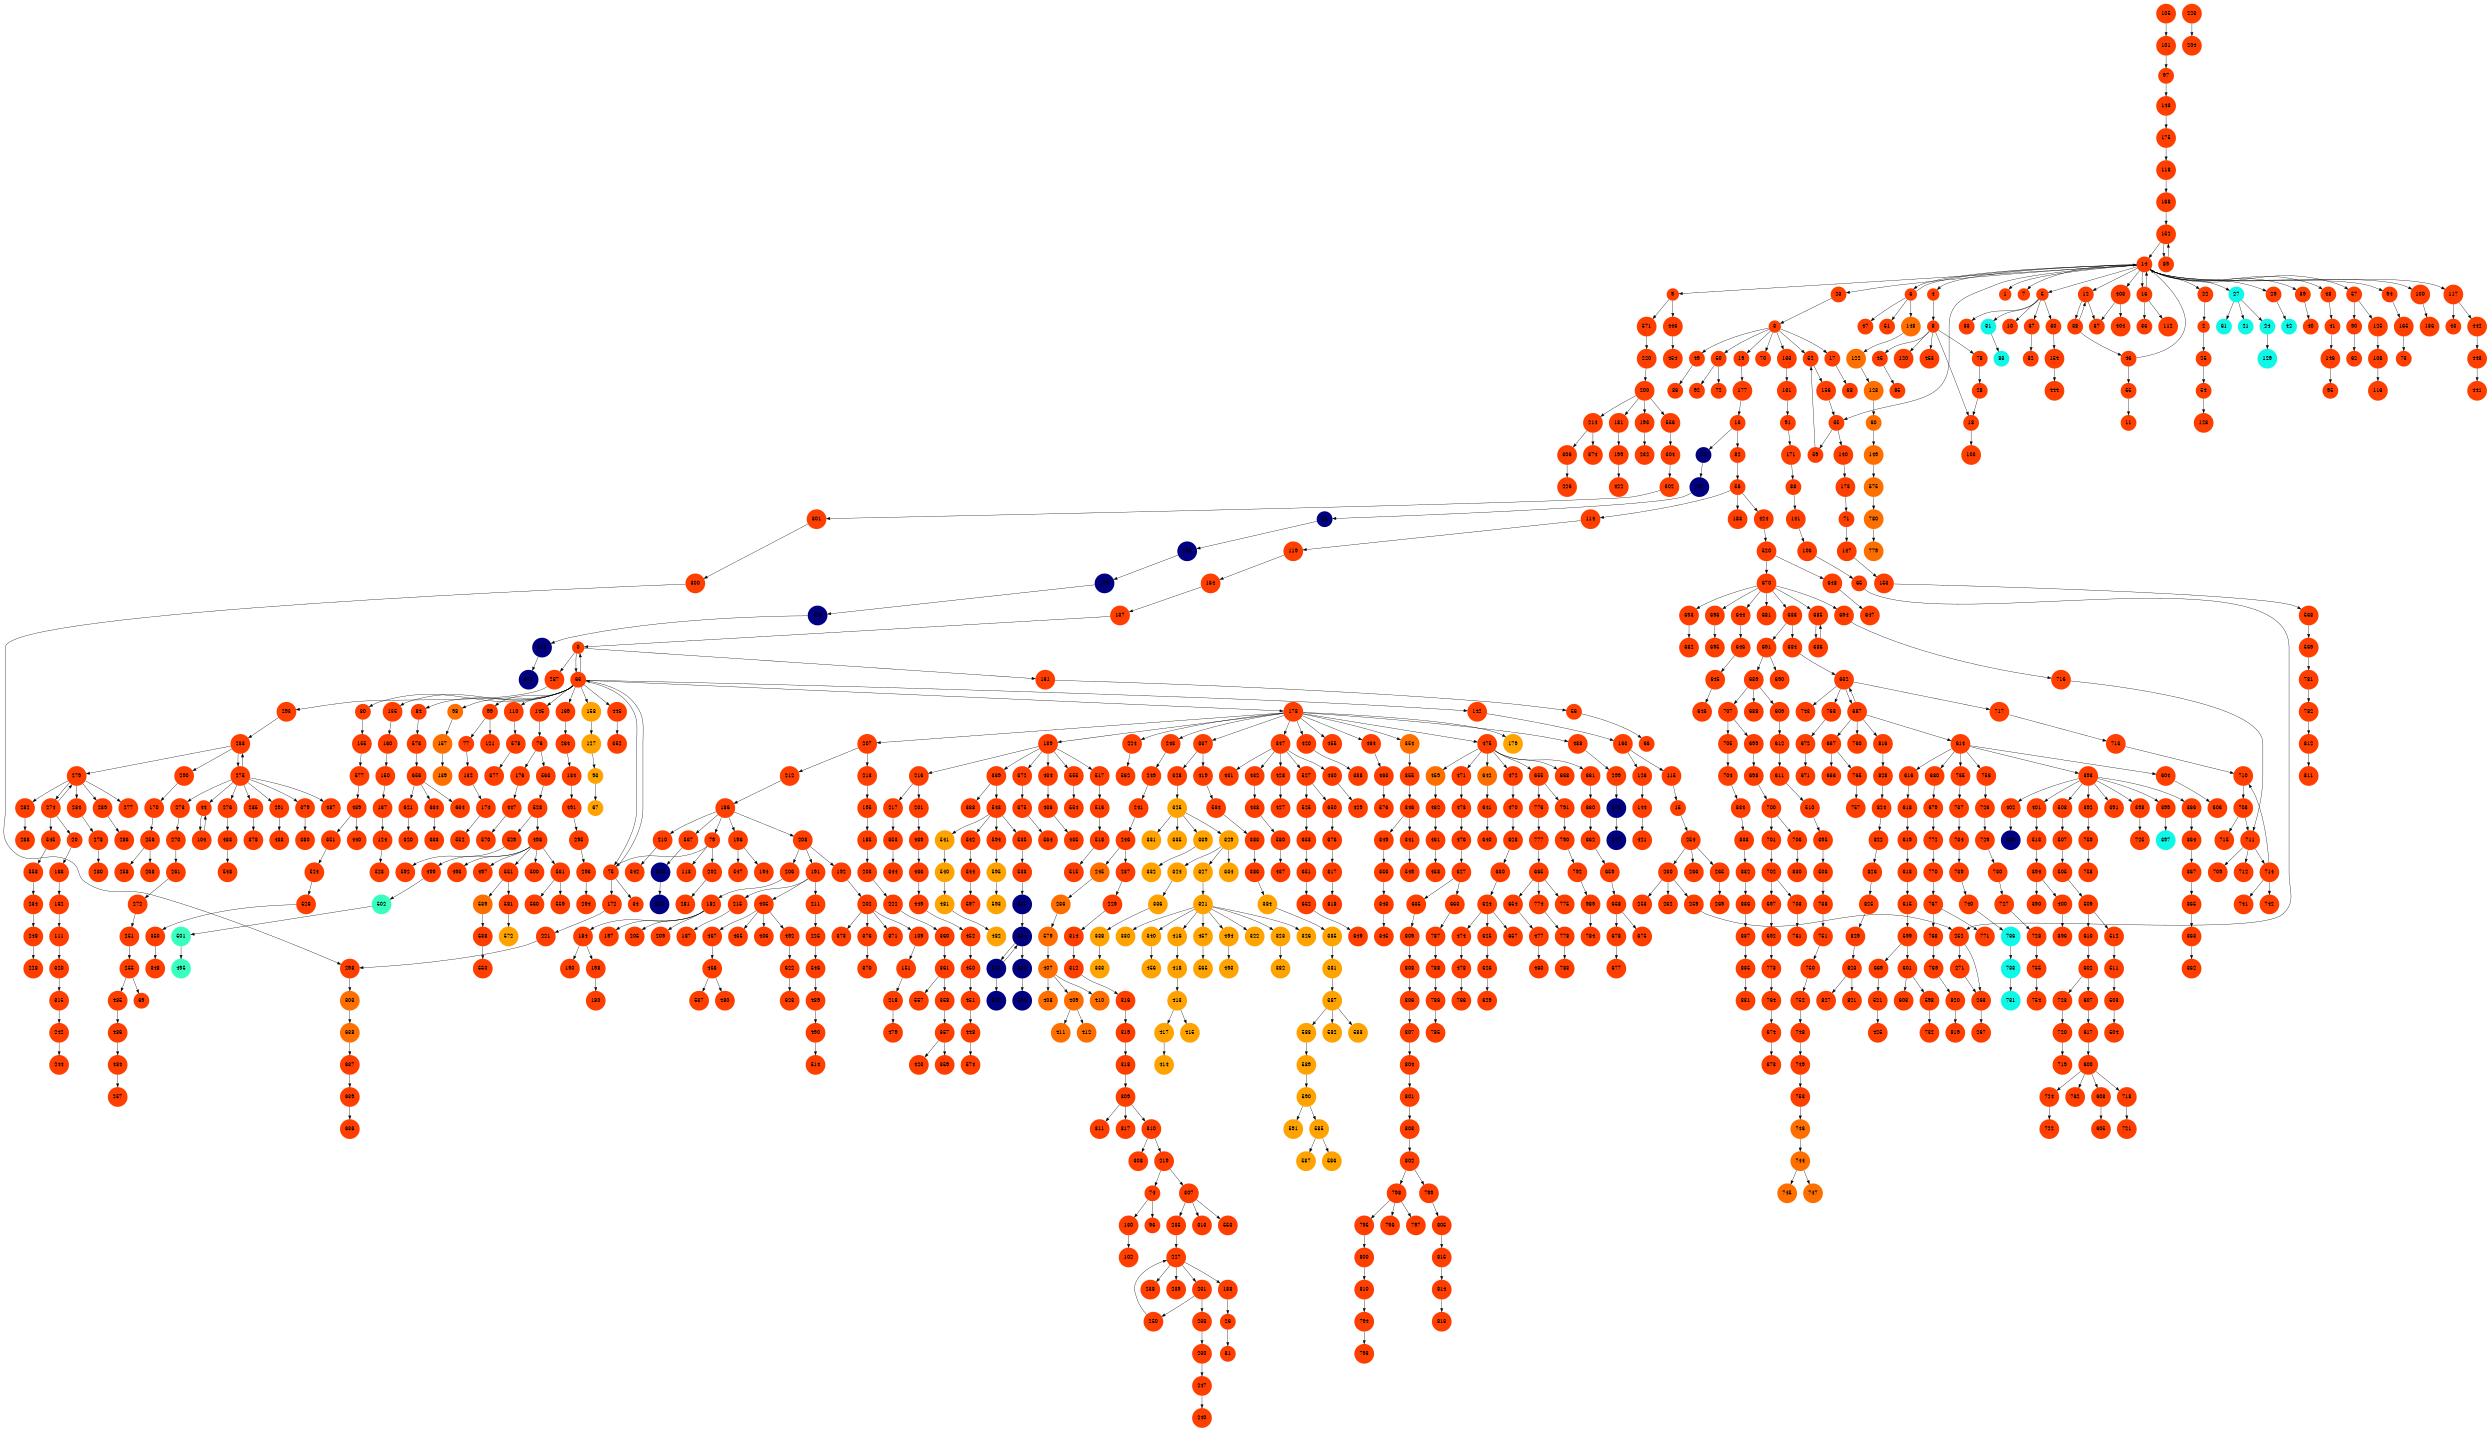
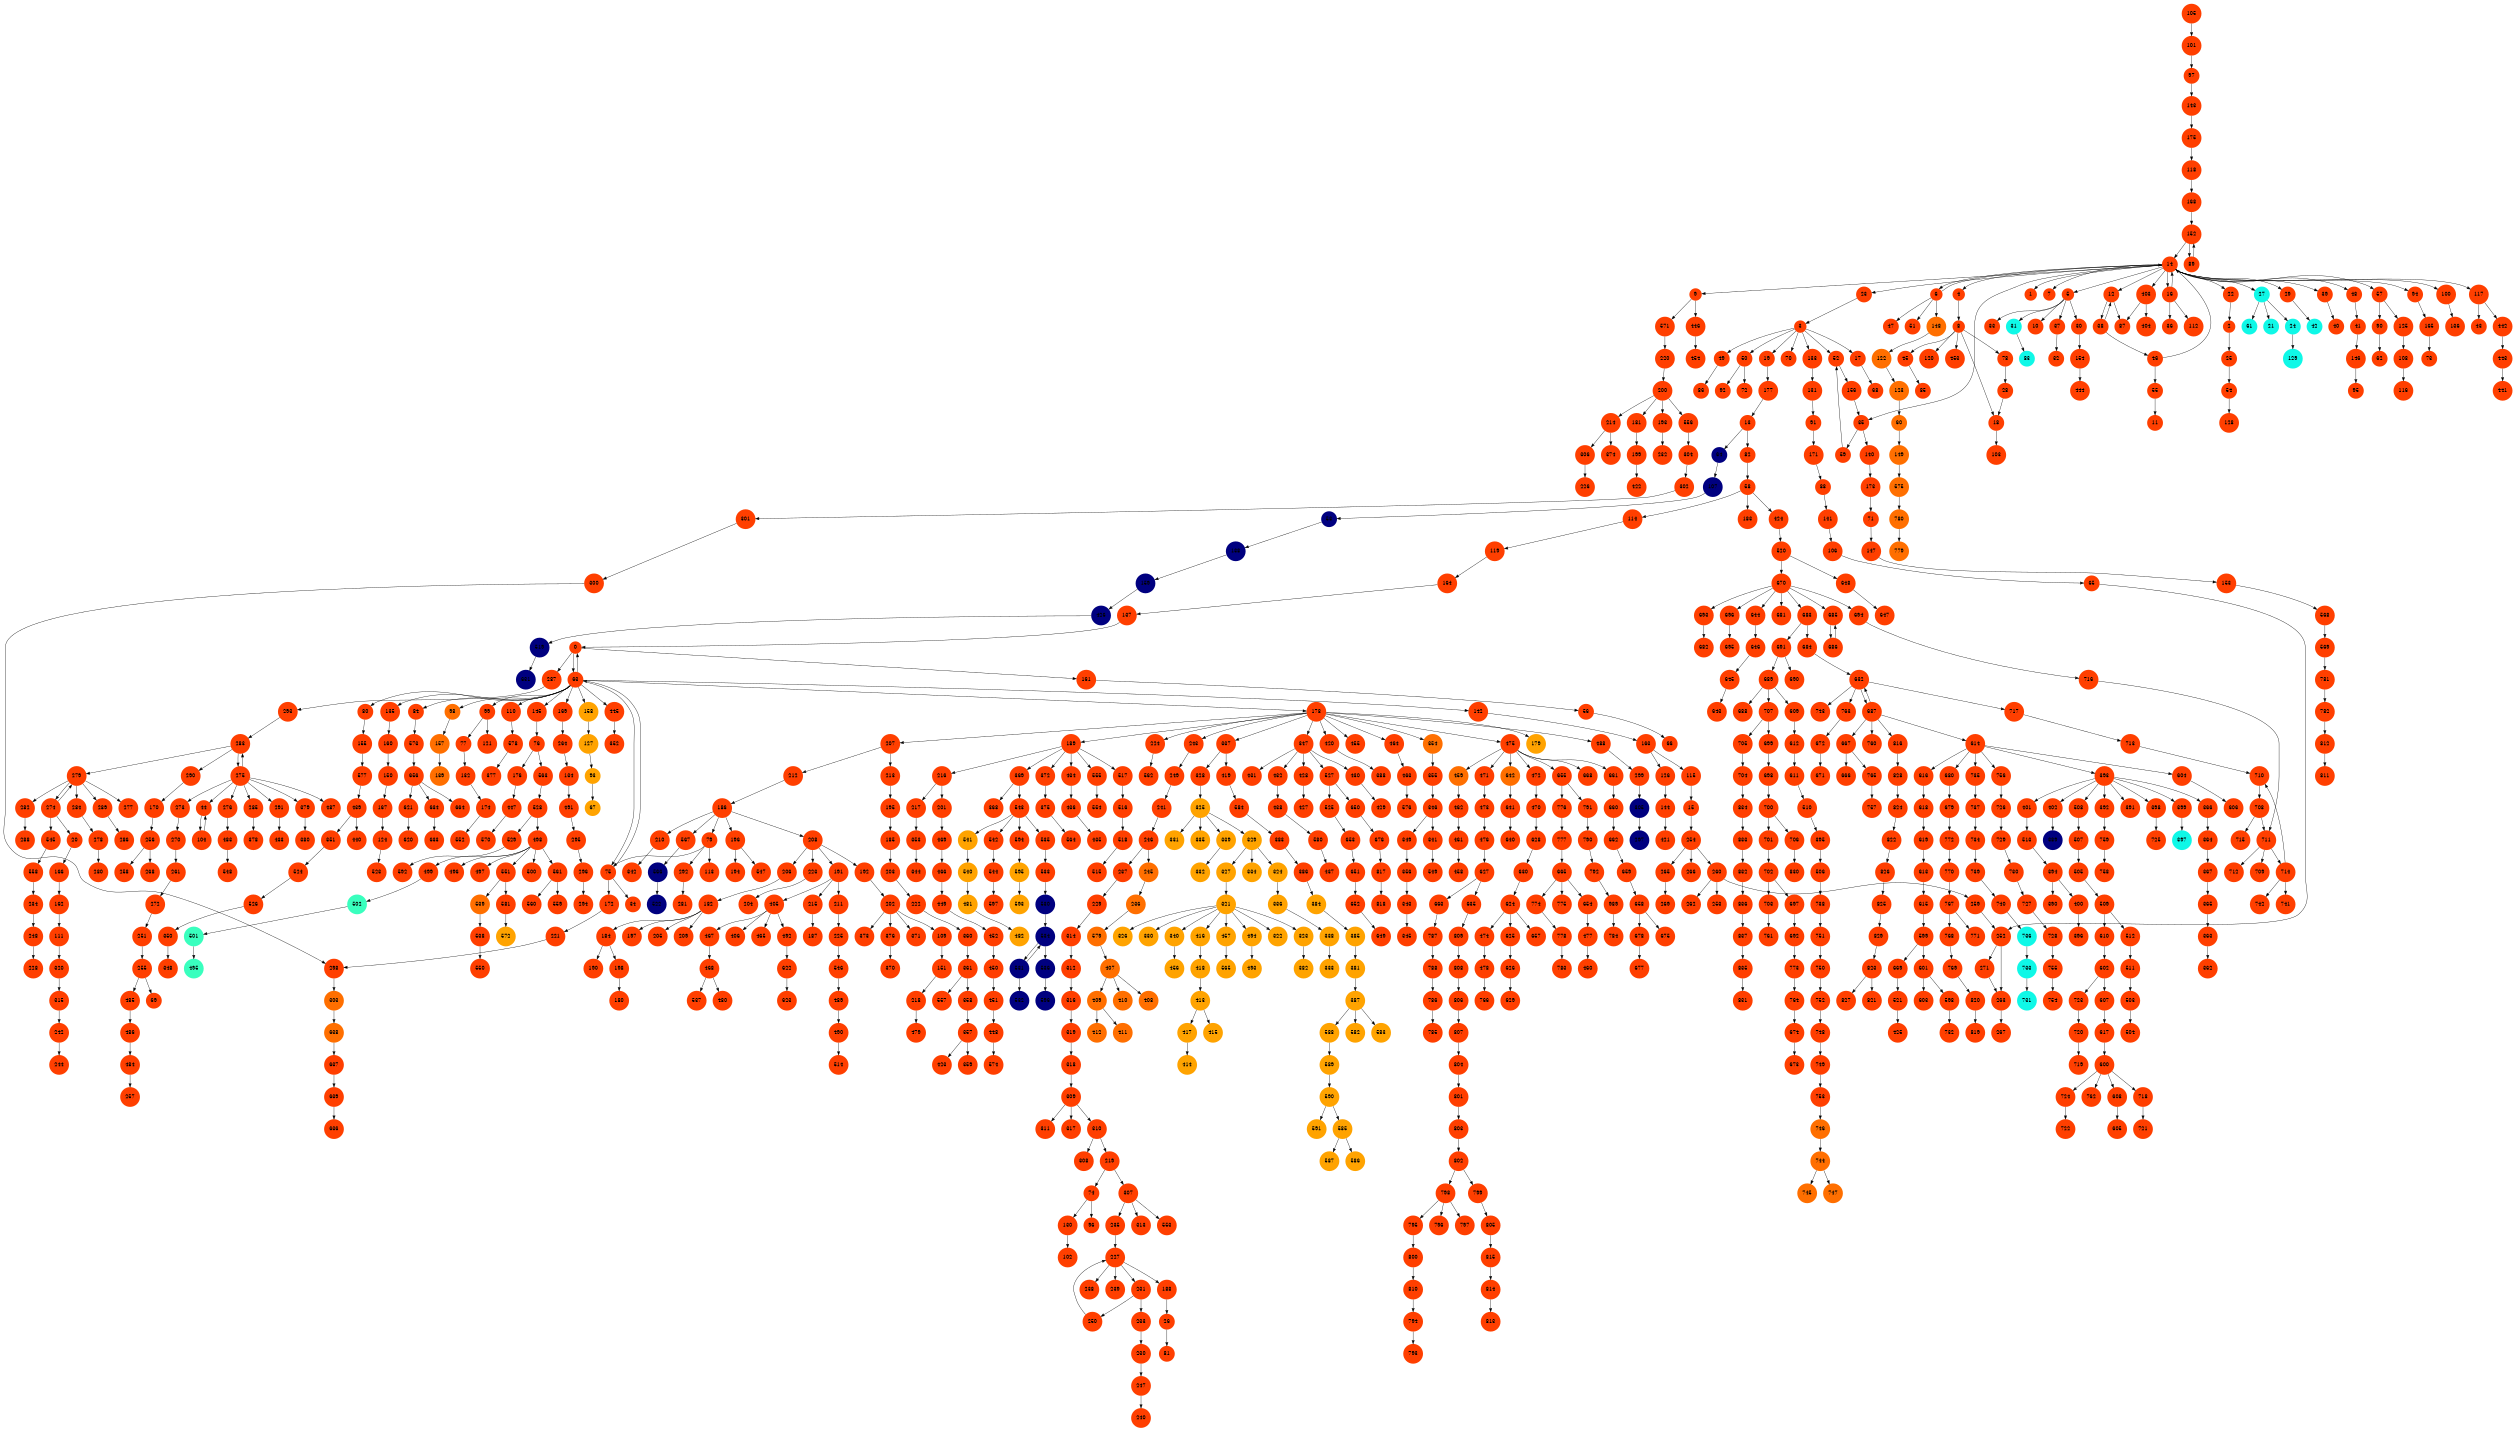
edge "208" -> "223": added
